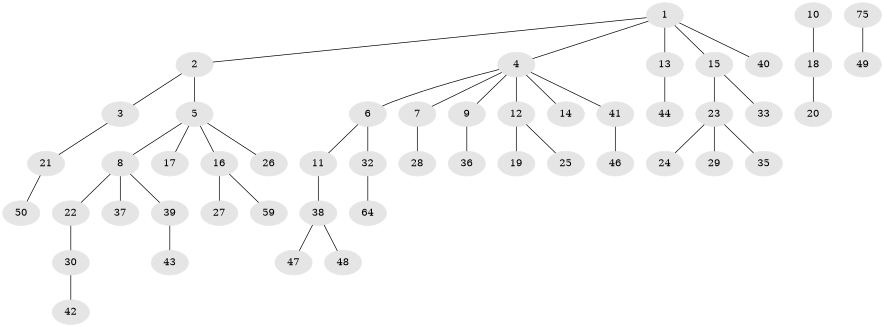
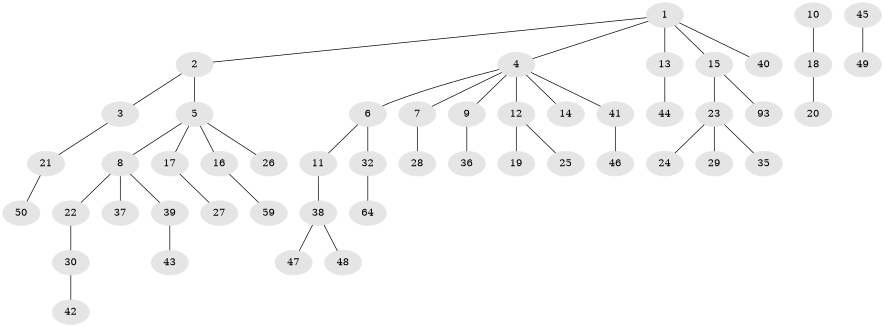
node "75": label "75" -> "45"
node "33": label "33" -> "93"
edge "16" -- "27": now "17" -- "27"
